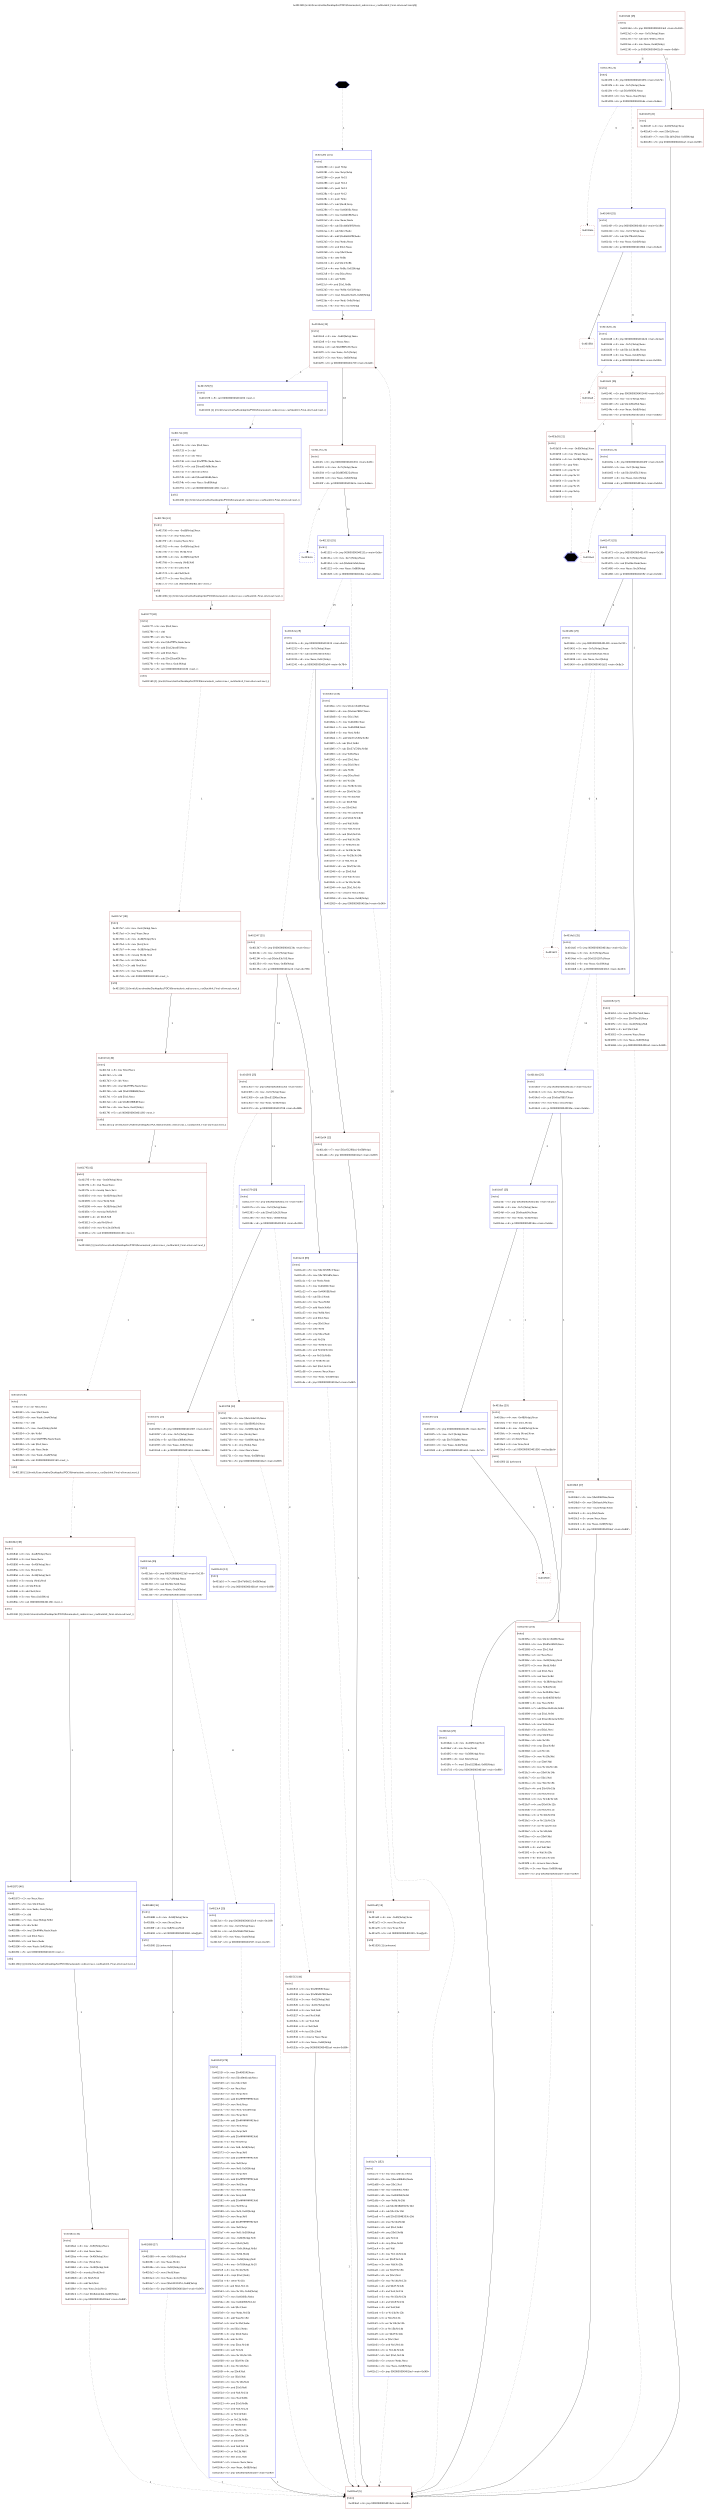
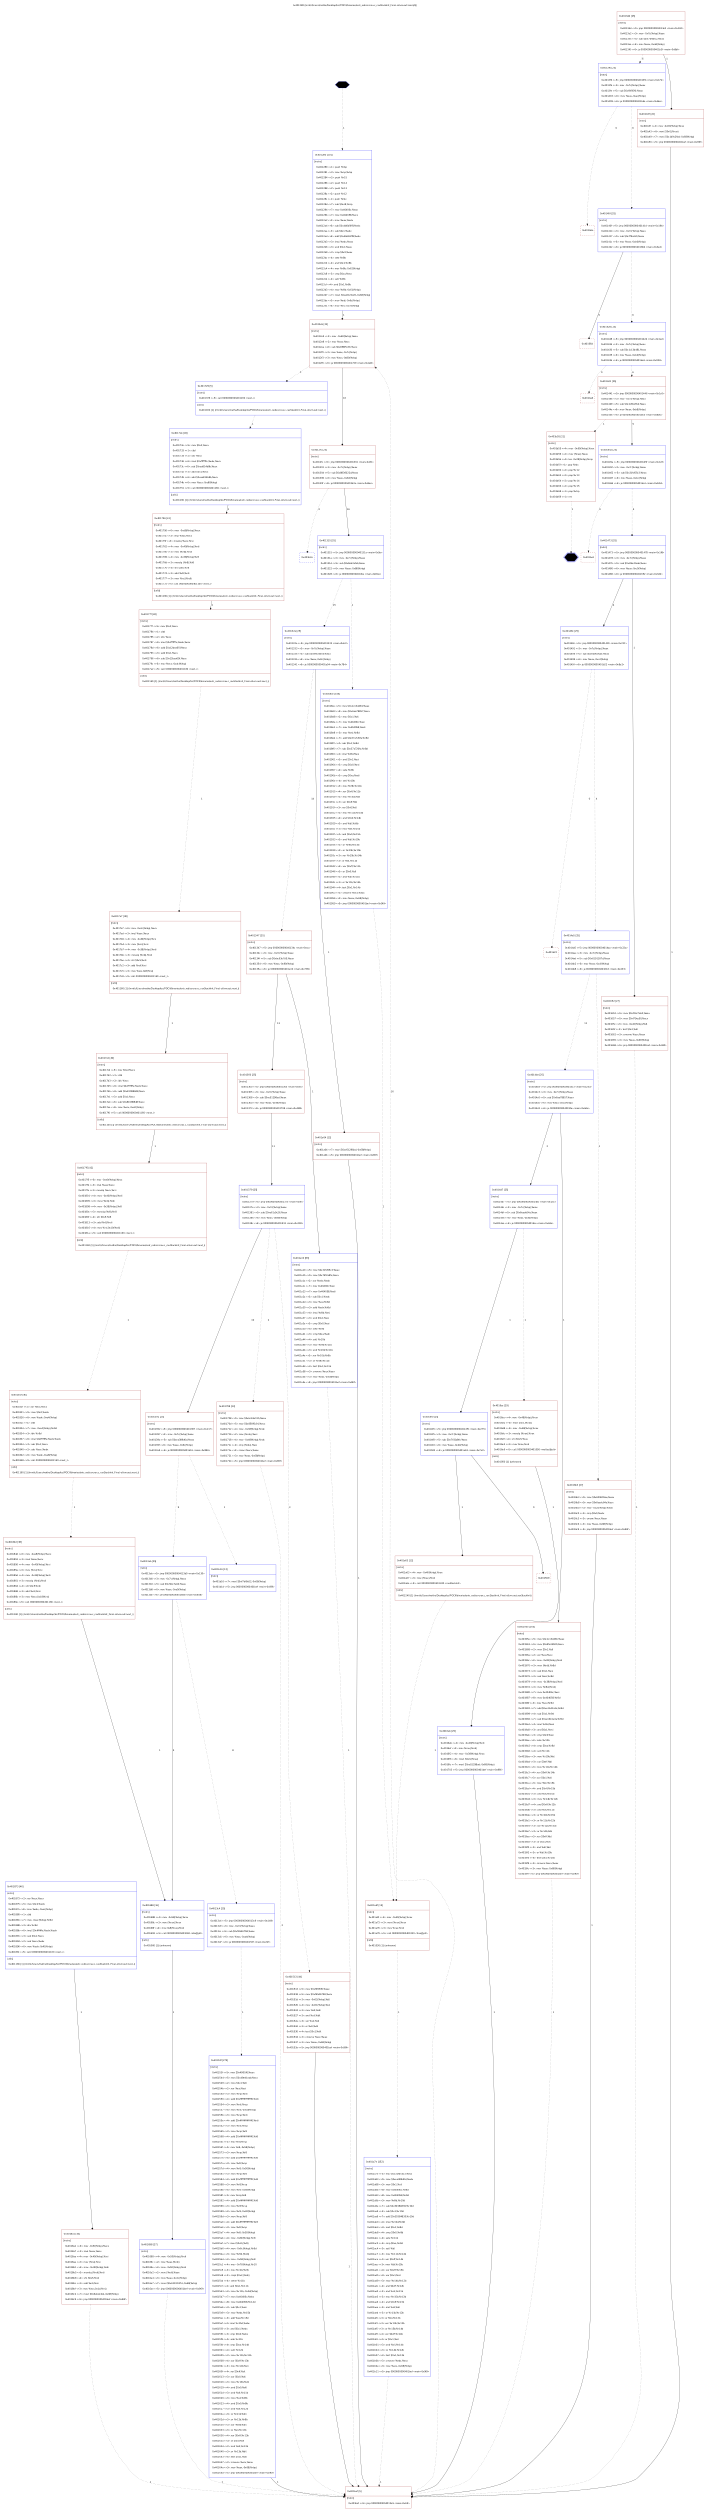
edge "0x401360 [25]" -> "0x401708 [33]": now "0x401379 [25]" -> "0x401708 [33]"
node "0x401a63 [12]": added
edge "0x40184d [38]" -> "0x401873 [46]": now "0x40184d [38]" -> "0x401688 [16]"
